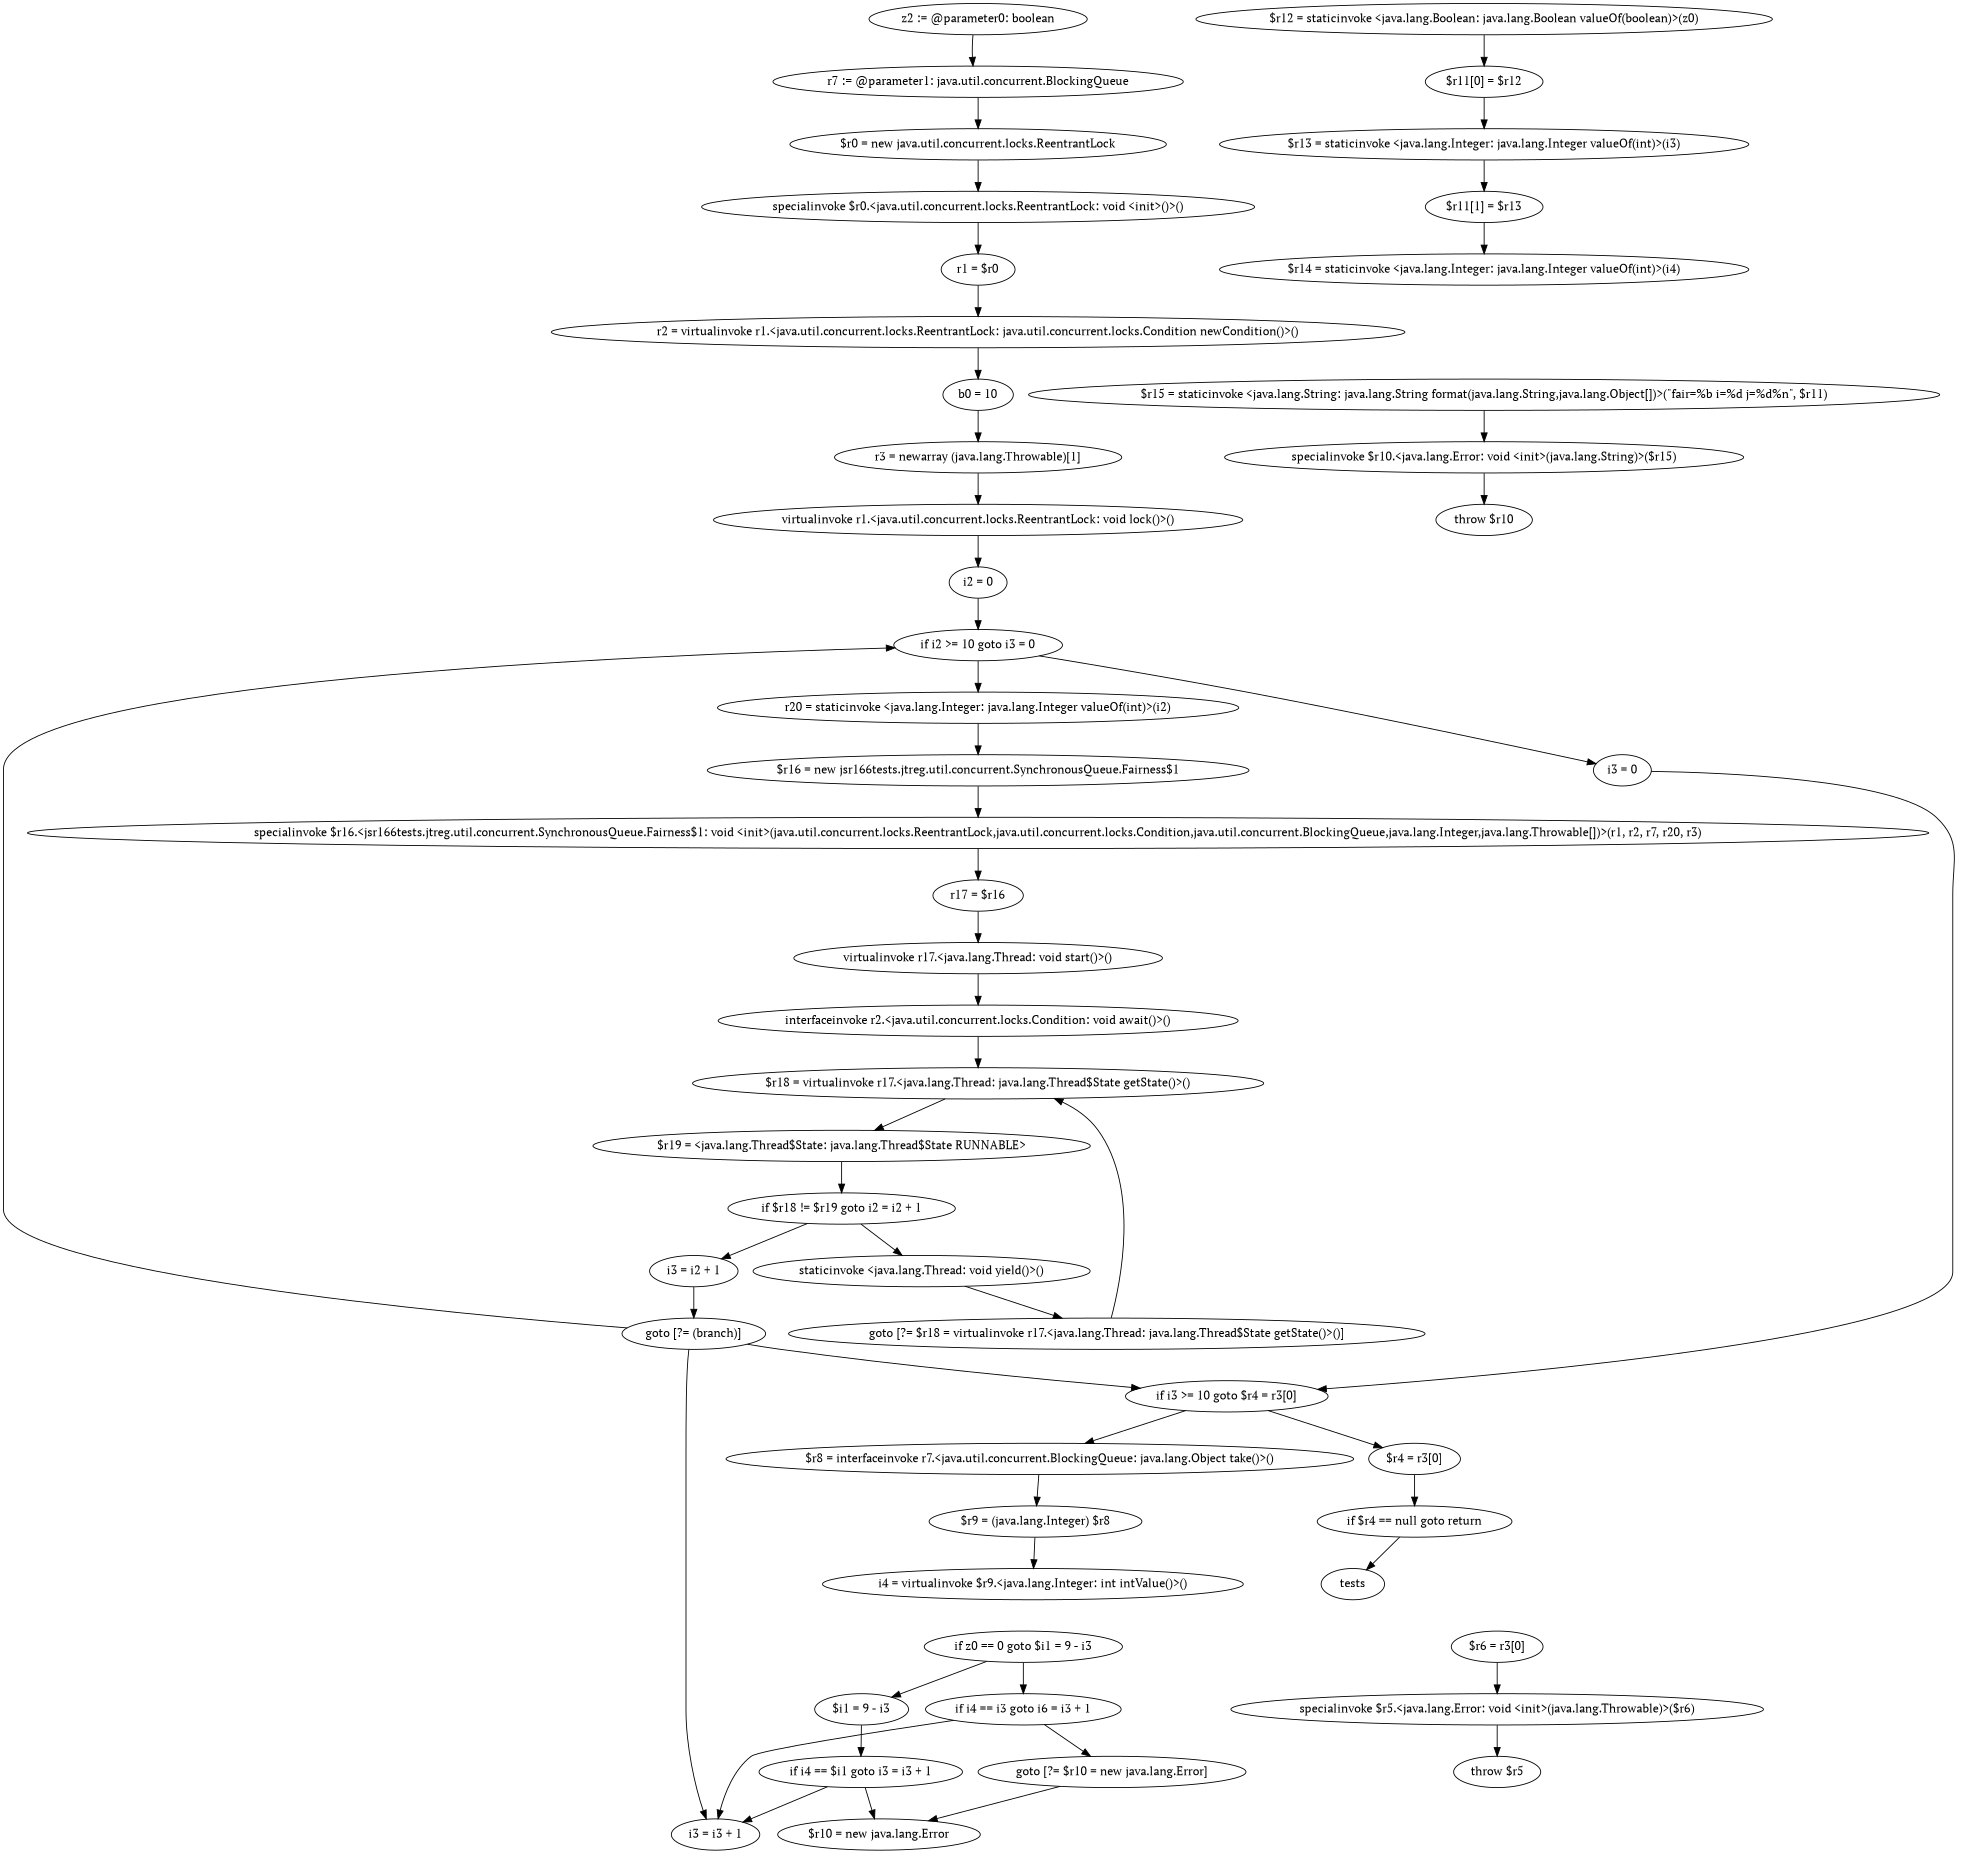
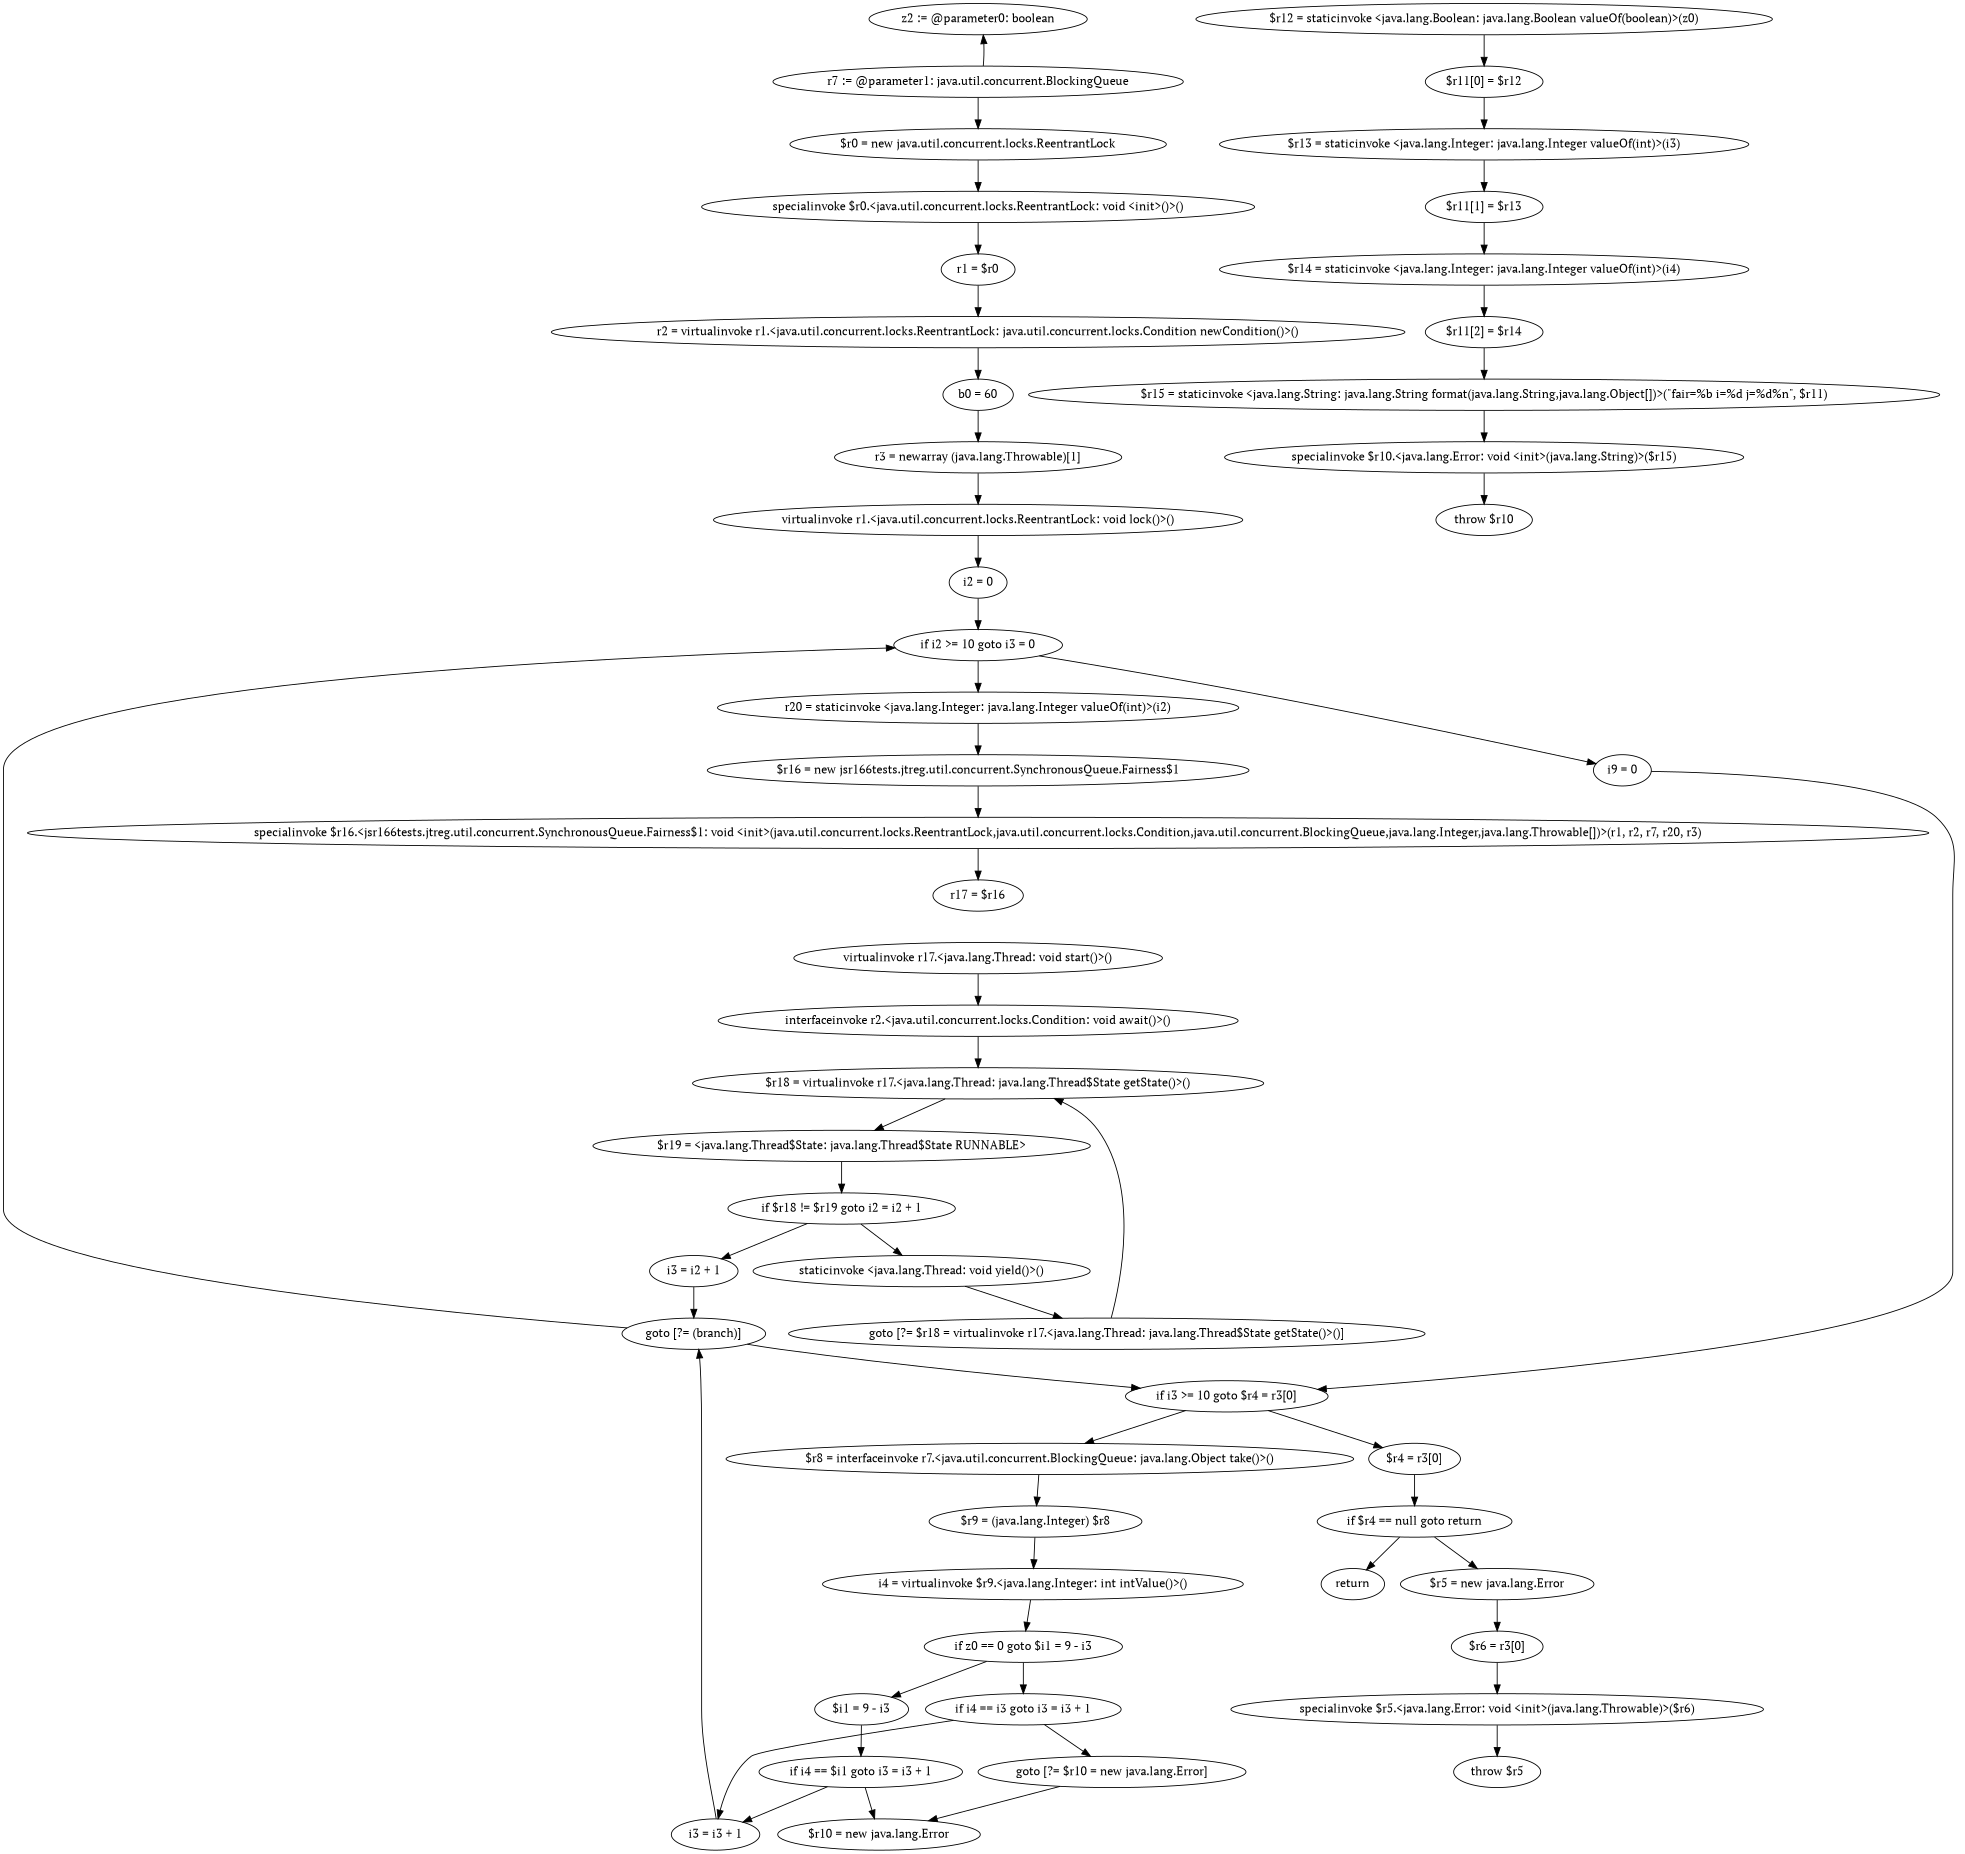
edge "z2 := @parameter0: boolean" -> "r7 := @parameter1: java.util.concurrent.BlockingQueue": reversed
node "$r11[2] = $r14": added
node "b0 = 10": label "b0 = 10" -> "b0 = 60"
node "i3 = 0": label "i3 = 0" -> "i9 = 0"
edge "r17 = $r16" -> "virtualinvoke r17.<java.lang.Thread: void start()>()": removed
edge "goto [?= (branch)]" -> "i3 = i3 + 1": reversed
node "tests": label "tests" -> "return"
node "$r5 = new java.lang.Error": added
edge "i4 = virtualinvoke $r9.<java.lang.Integer: int intValue()>()" -> "if z0 == 0 goto $i1 = 9 - i3": added
node "if i4 == i3 goto i6 = i3 + 1": label "if i4 == i3 goto i6 = i3 + 1" -> "if i4 == i3 goto i3 = i3 + 1"
